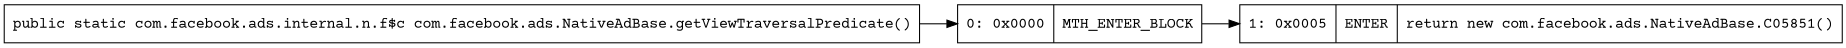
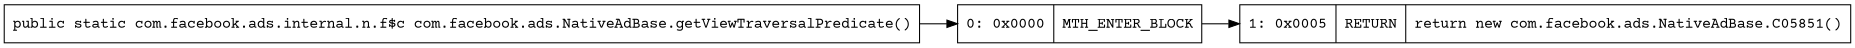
node "1: 0x0005": text "ENTER" -> "RETURN"
